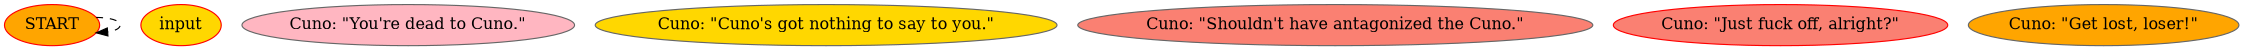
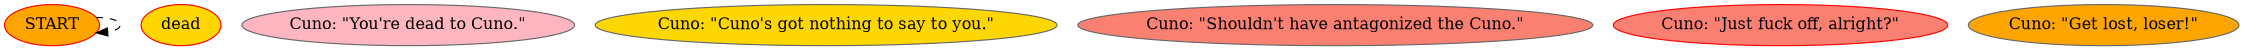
node "input": label "input" -> "dead"
